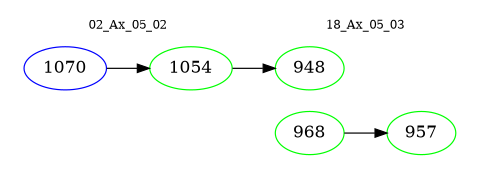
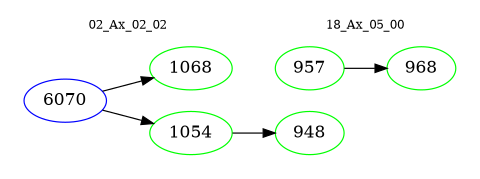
cluster "02_Ax_05_02": label "02_Ax_05_02" -> "02_Ax_02_02"
cluster "18_Ax_05_03": label "18_Ax_05_03" -> "18_Ax_05_00"
node "1070": label "1070" -> "6070"
node "1068": added
edge "968" -> "957": reversed
